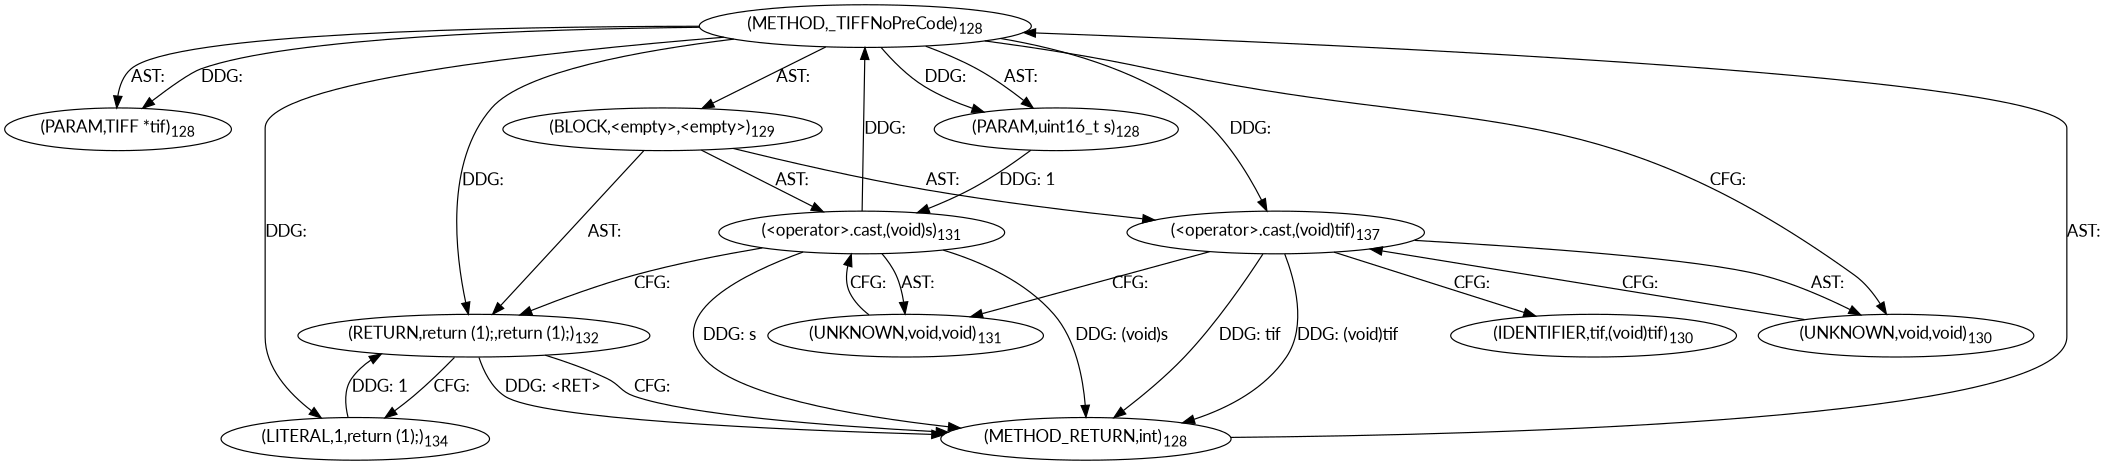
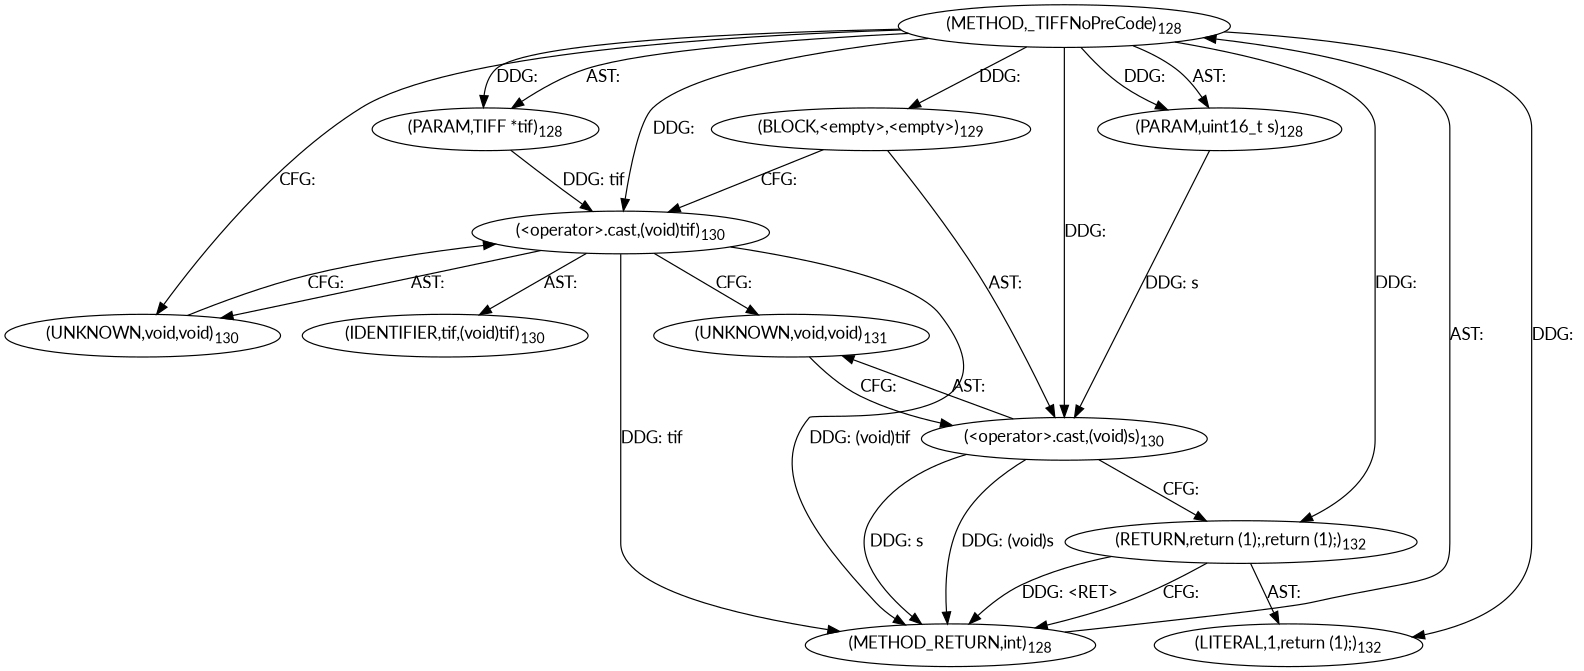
edge "(METHOD,_TIFFNoPreCode)" -> "(BLOCK,<empty>,<empty>)": label "AST: " -> "DDG: "
edge "(<operator>.cast,(void)s)" -> "(METHOD,_TIFFNoPreCode)": reversed
edge "(PARAM,TIFF *tif)" -> "(<operator>.cast,(void)tif)": added, label "DDG: tif"
edge "(BLOCK,<empty>,<empty>)" -> "(<operator>.cast,(void)tif)": label "AST: " -> "CFG: "
edge "(PARAM,uint16_t s)" -> "(<operator>.cast,(void)s)": label "DDG: 1" -> "DDG: s"
edge "(BLOCK,<empty>,<empty>)" -> "(RETURN,return (1);,return (1);)": removed, label "AST:"
node "(<operator>.cast,(void)s)": text "131" -> "130"
node "(<operator>.cast,(void)tif)": text "137" -> "130"
edge "(<operator>.cast,(void)tif)" -> "(IDENTIFIER,tif,(void)tif)": label "CFG: " -> "AST: "
edge "(LITERAL,1,return (1);)" -> "(RETURN,return (1);,return (1);)": removed, label "DDG: 1"
edge "(RETURN,return (1);,return (1);)" -> "(LITERAL,1,return (1);)": label "CFG: " -> "AST: "
node "(LITERAL,1,return (1);)": text "134" -> "132"
